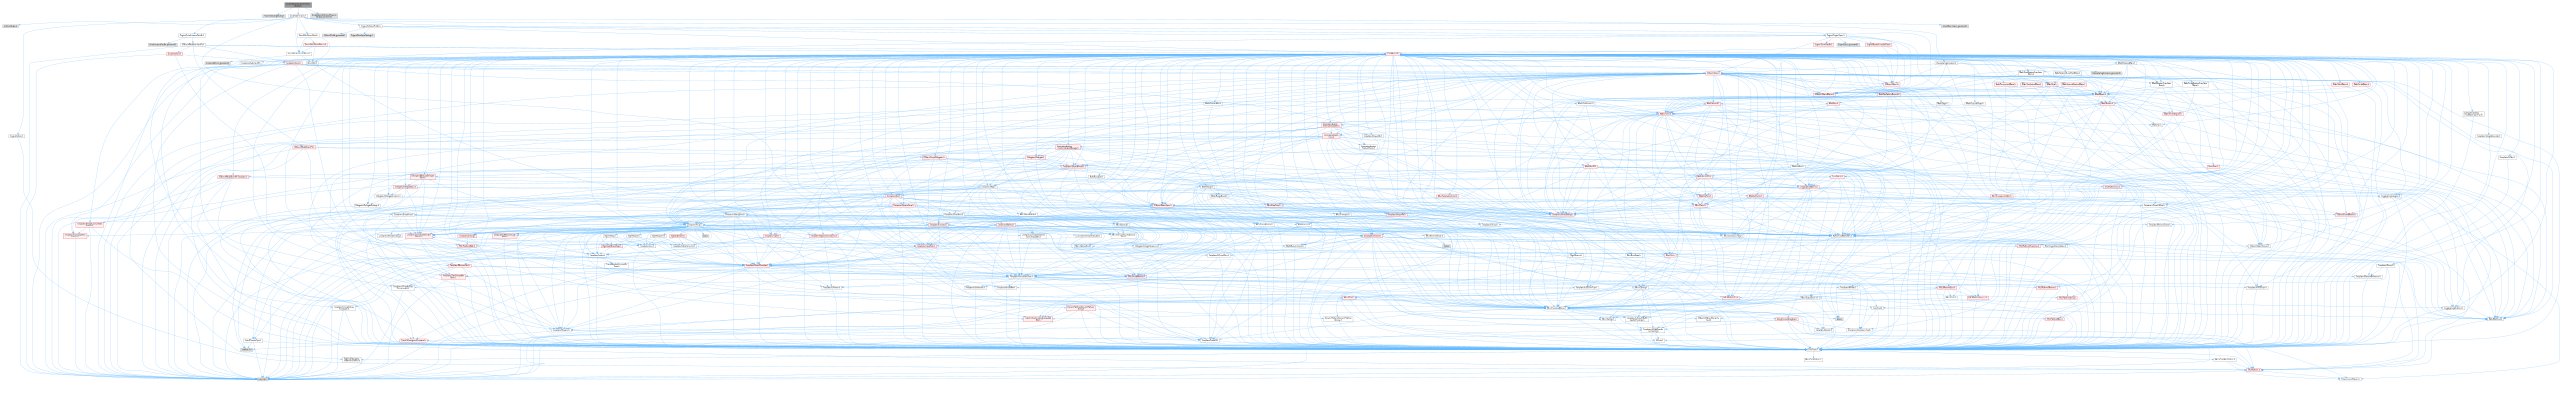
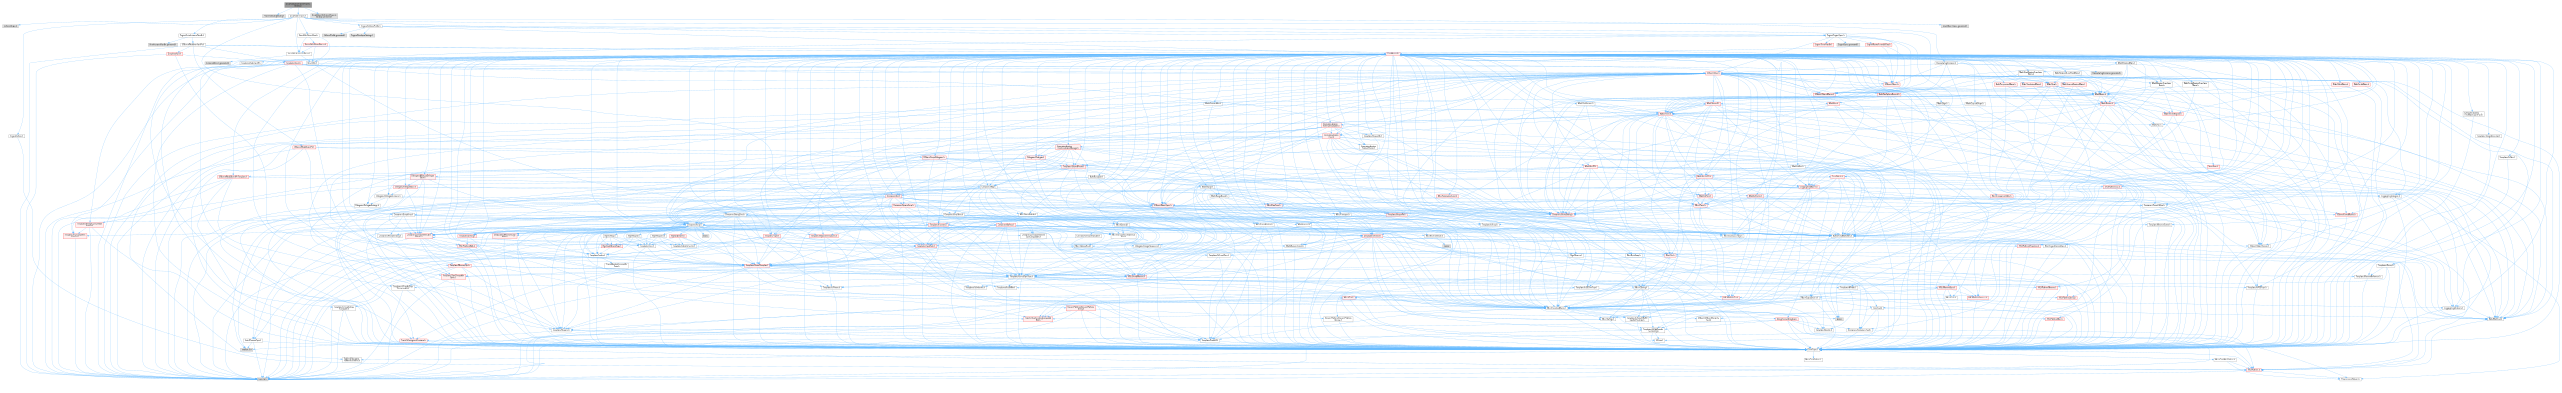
edge "Containers/Array.h" -> "Concepts/GetTypeHashable.h": now "Containers/Array.h" -> "Misc/OptionalFwd.h"
